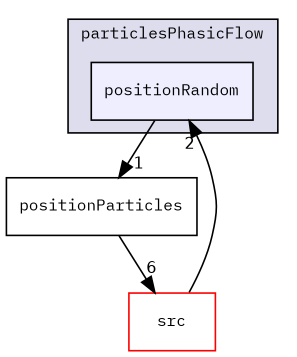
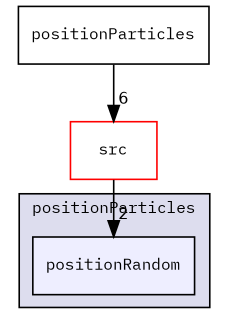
cluster "particlesPhasicFlow": label "particlesPhasicFlow" -> "positionParticles"
edge "positionRandom" -> "positionParticles": removed
